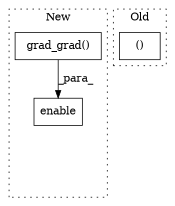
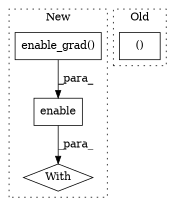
node "grad_grad()": label "grad_grad()" -> "enable_grad()"
node "With": added
